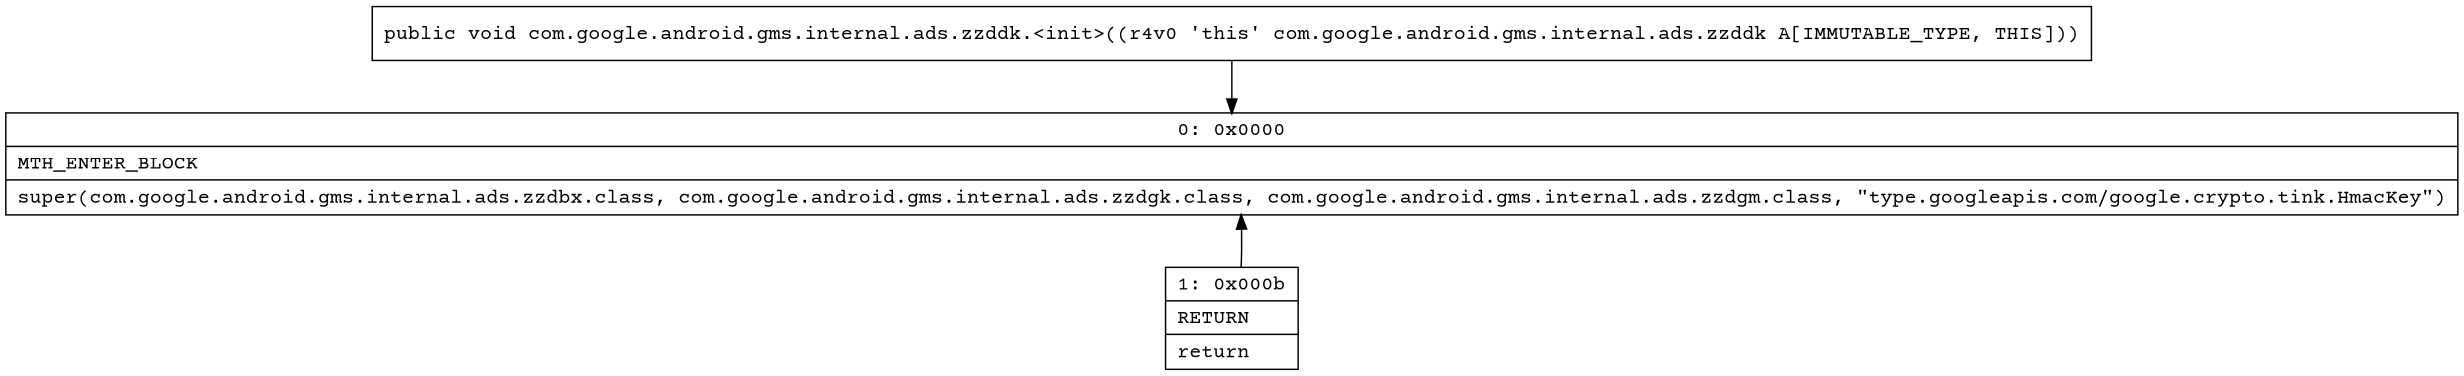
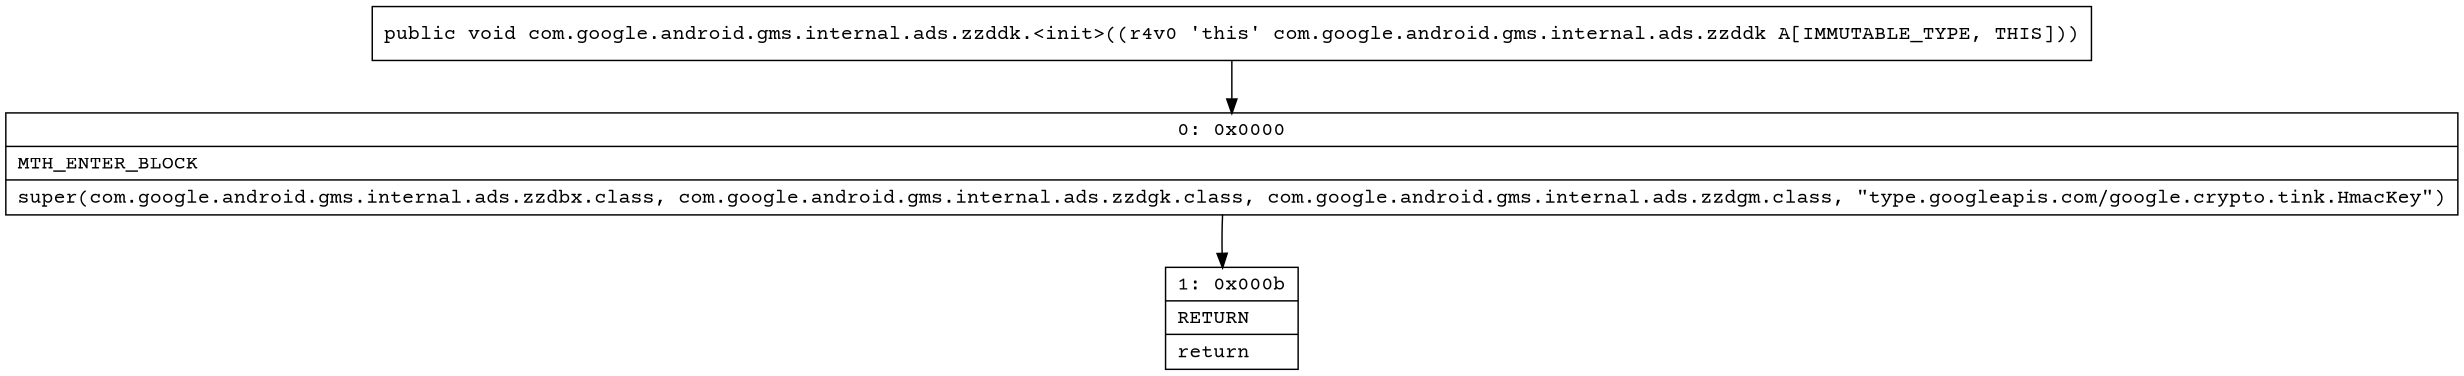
edge "1: 0x000b" -> "0: 0x0000": reversed
